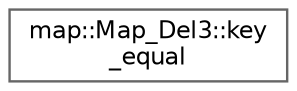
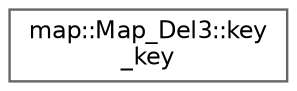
node "map::Map_Del3::key _equal": label "map::Map_Del3::key _equal" -> "map::Map_Del3::key _key"
